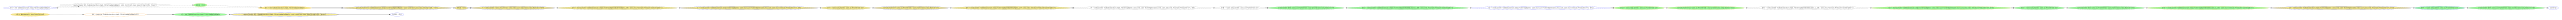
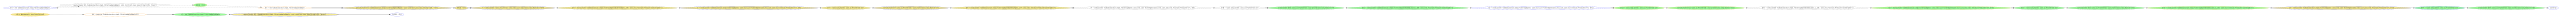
node "$r3 = new lambdasinaction.chap1.FilteringApples$Apple": fillcolor khaki -> white
